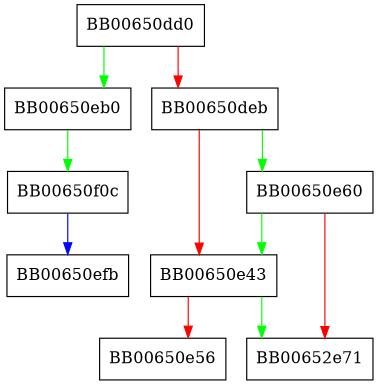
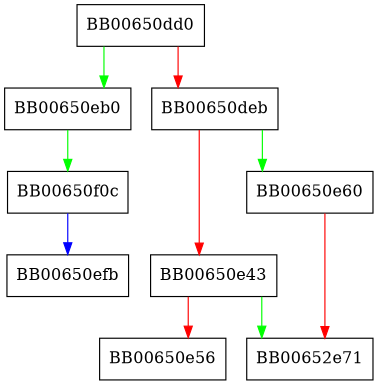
edge "BB00650e60" -> "BB00650e43": removed
